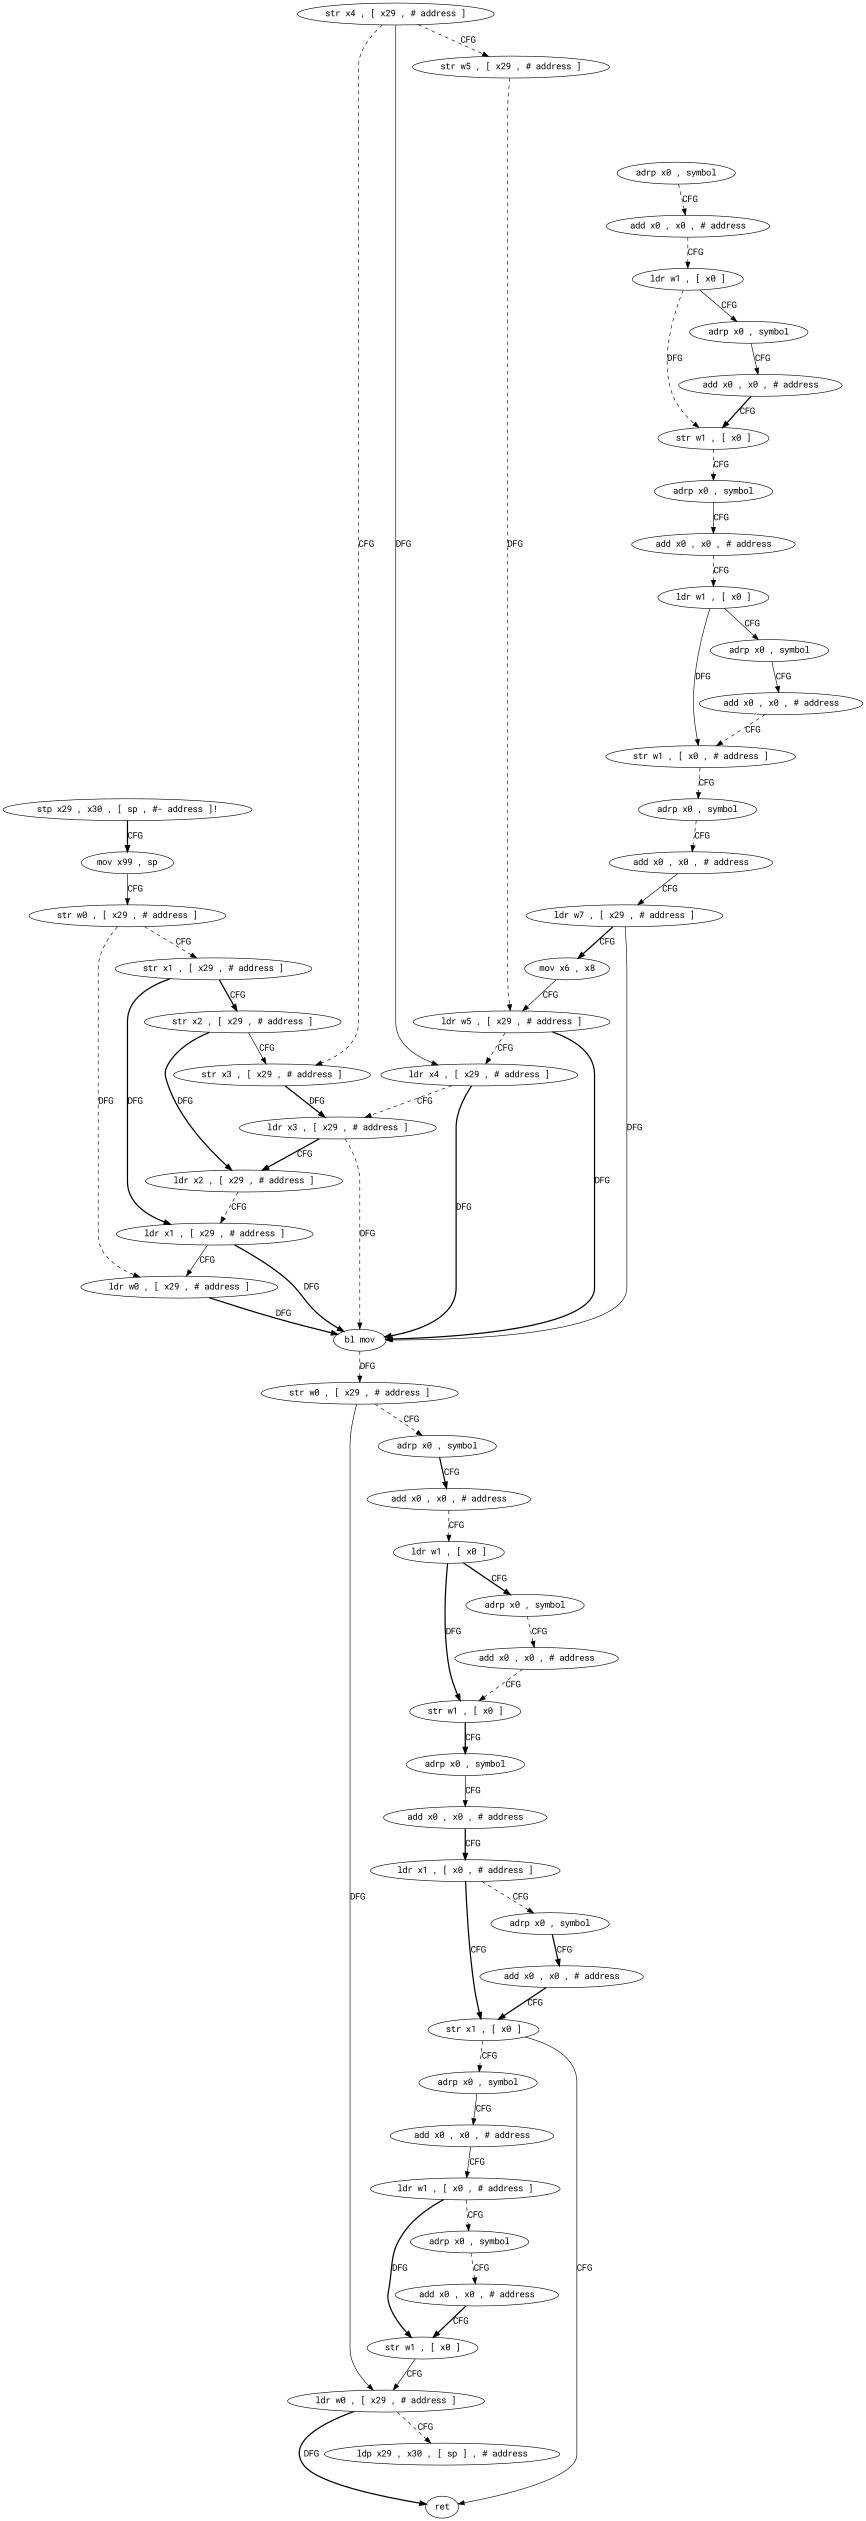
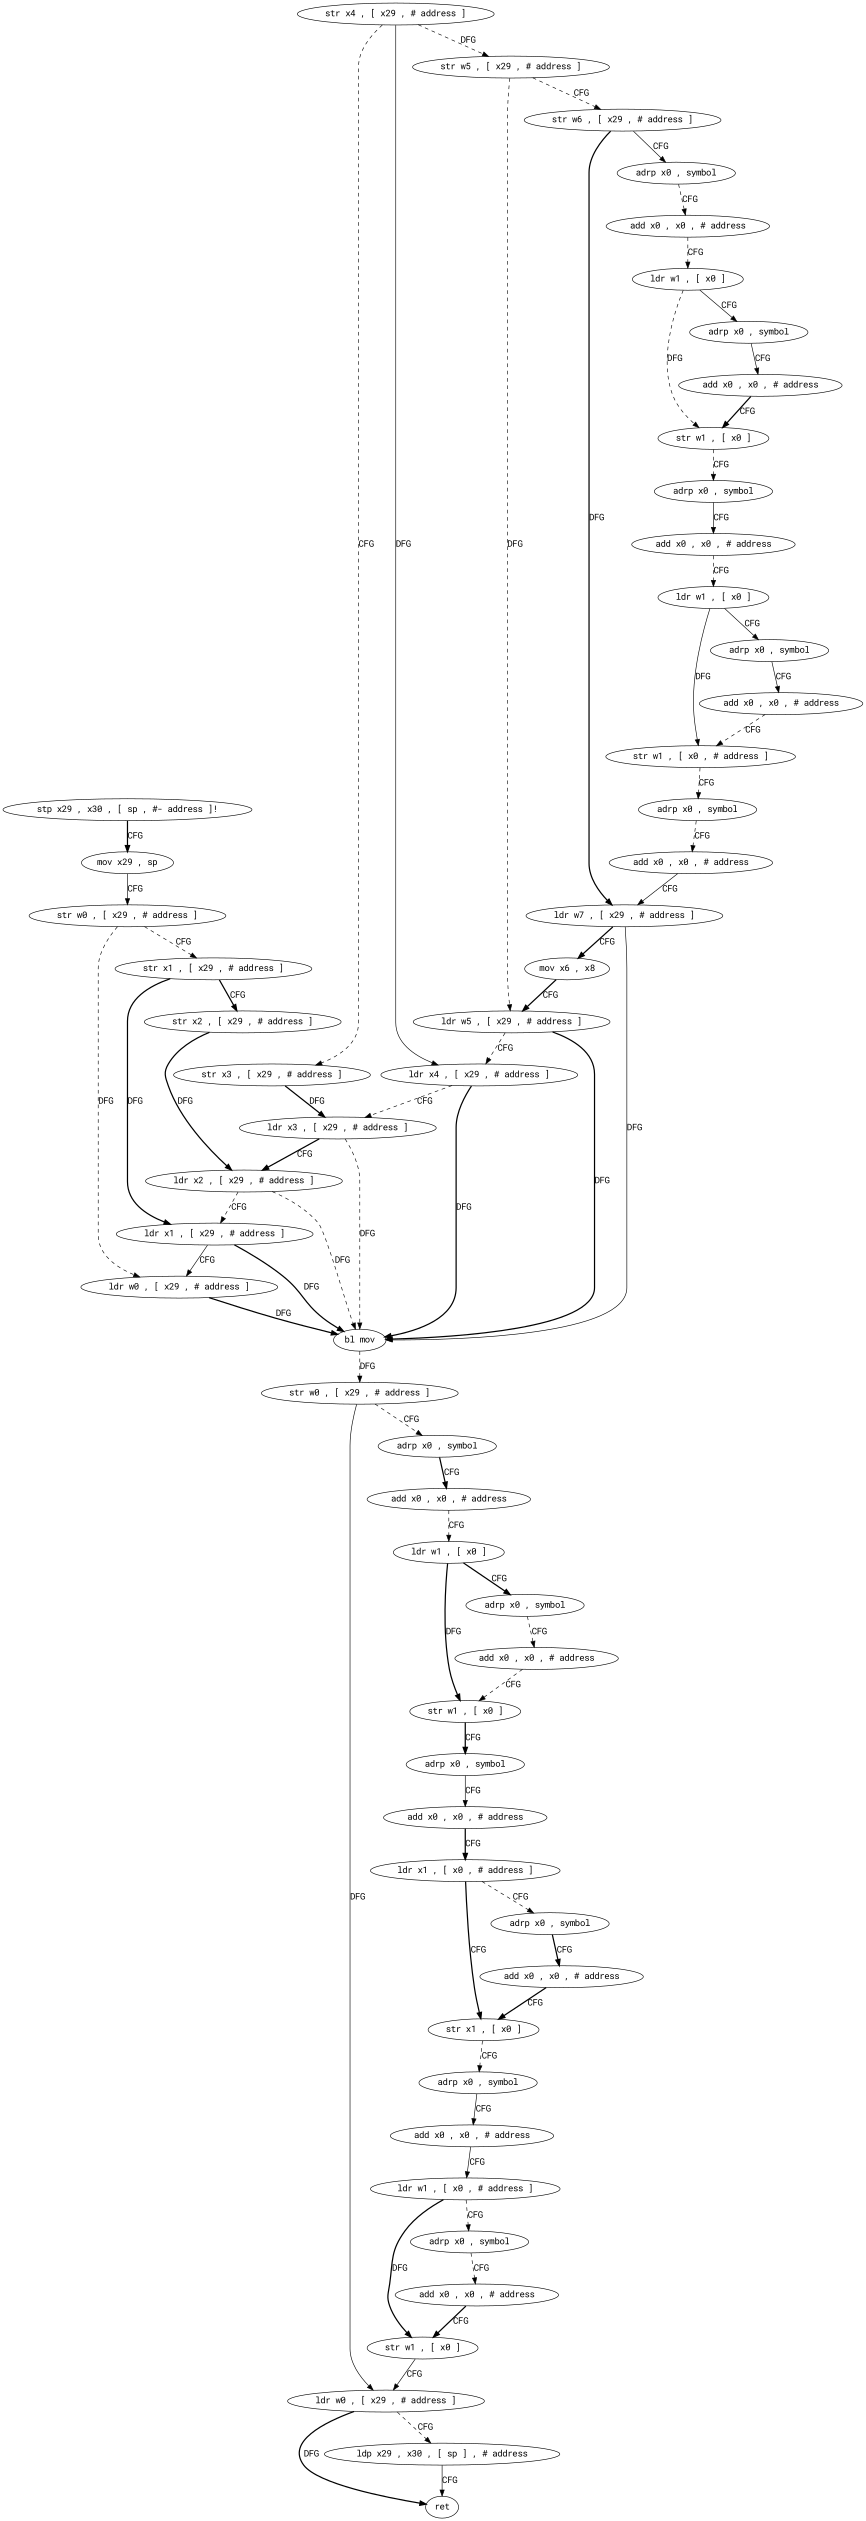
edge "str x4 , [ x29 , # address ]" -> "str w5 , [ x29 , # address ]": label "CFG" -> "DFG"
node "str w6 , [ x29 , # address ]": added
node "mov x99 , sp": label "mov x99 , sp" -> "mov x29 , sp"
edge "mov x6 , x8" -> "ldr w5 , [ x29 , # address ]": style solid -> bold
edge "str x2 , [ x29 , # address ]" -> "str x3 , [ x29 , # address ]": removed, label "CFG"
edge "ldr x2 , [ x29 , # address ]" -> "bl mov": added, label "DFG"
edge "str x1 , [ x0 ]" -> "ret": now "ldp x29 , x30 , [ sp ] , # address" -> "ret"
